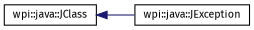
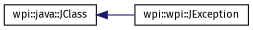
node "wpi::java::JException": label "wpi::java::JException" -> "wpi::wpi::JException"
